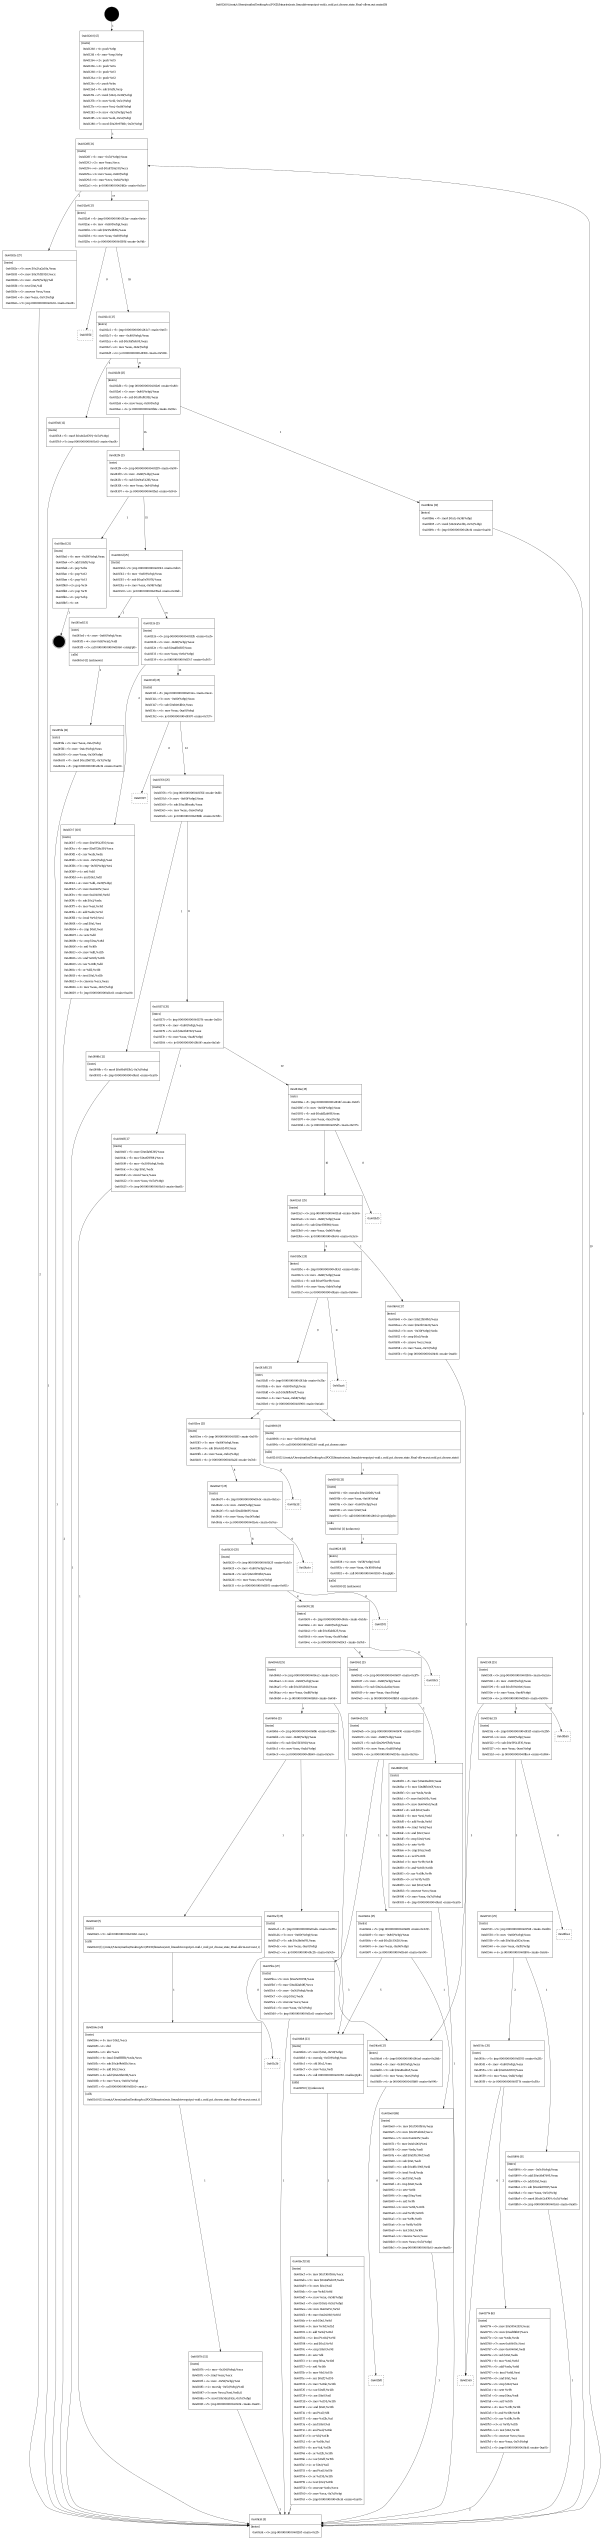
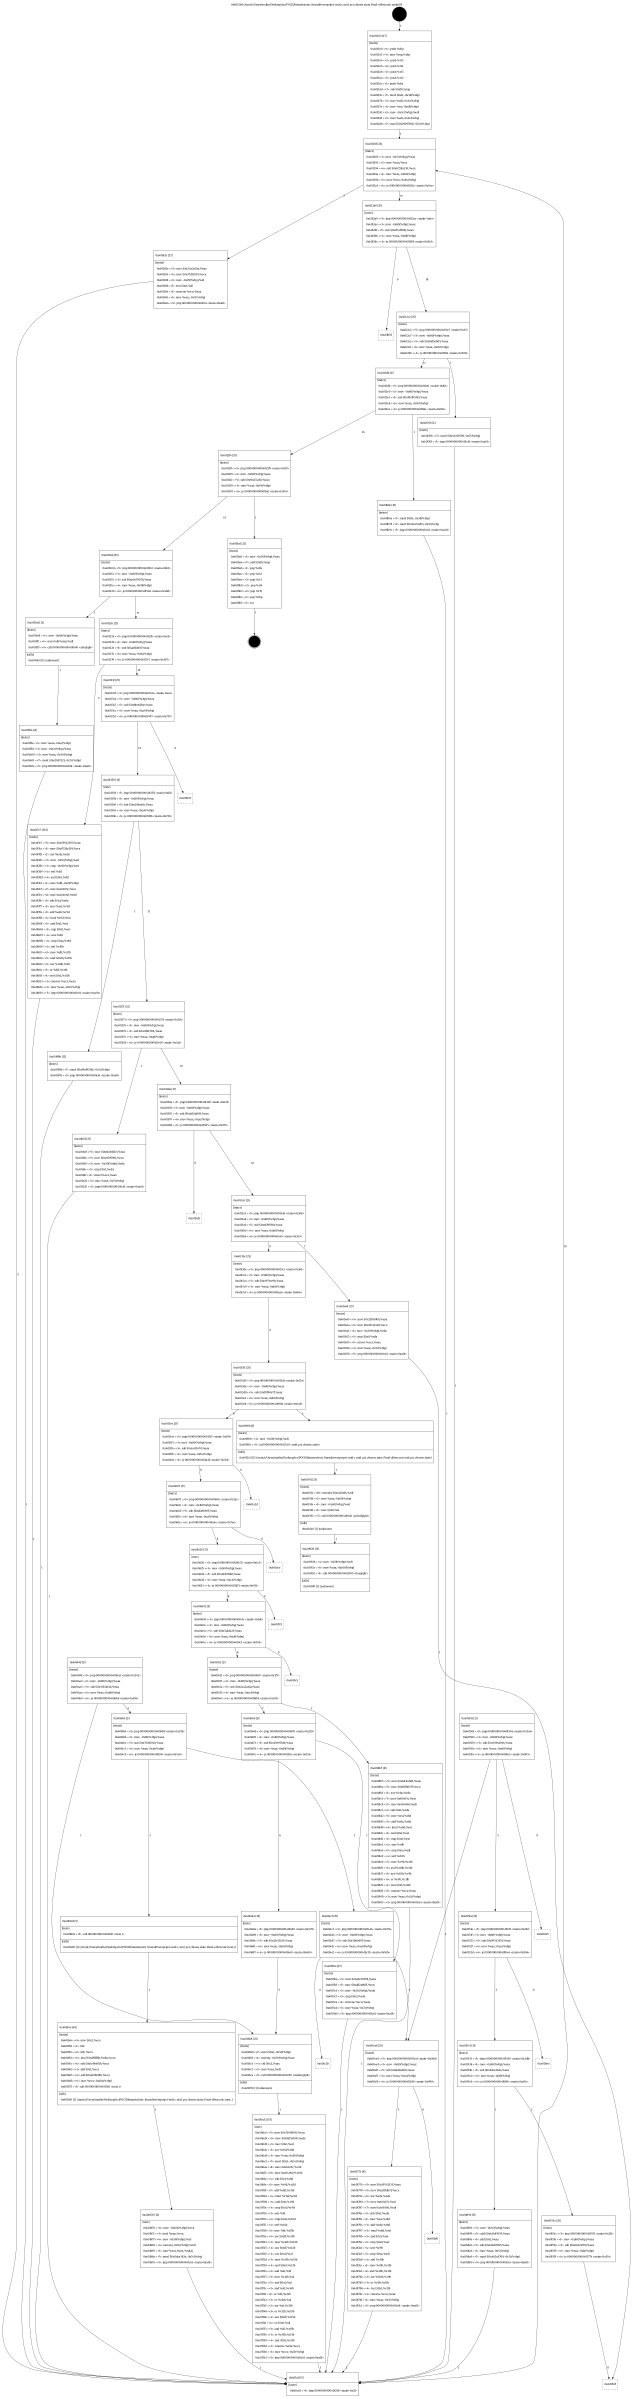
node "0x401aa6": removed
node "0x401660 [88]": removed
edge "0x40154c [25]" -> "0x401774 [83]": now "0x4014e8 [25]" -> "0x401774 [83]"
